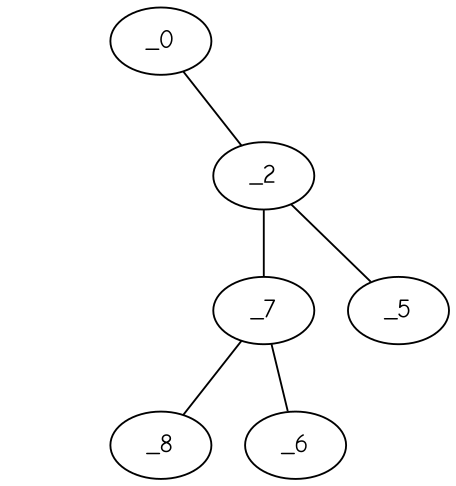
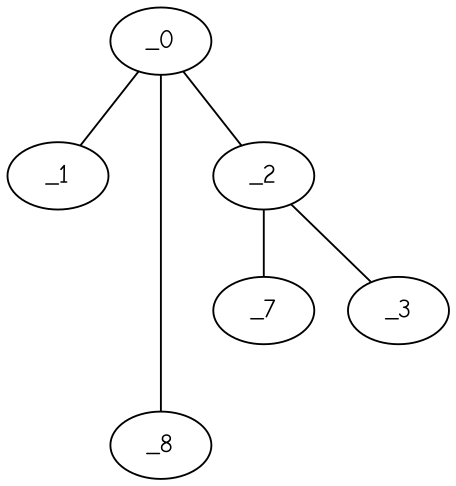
node "_1": added
node "_5": label "_5" -> "_3"
edge "_7" -- "_8": now "_0" -- "_8"
node "_6": removed
